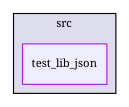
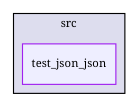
node "test_lib_json": label "test_lib_json" -> "test_json_json"
